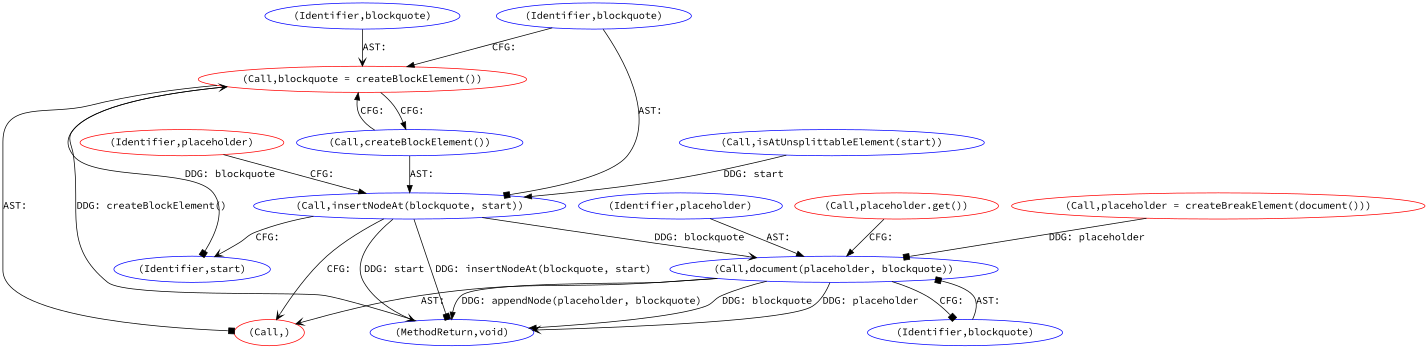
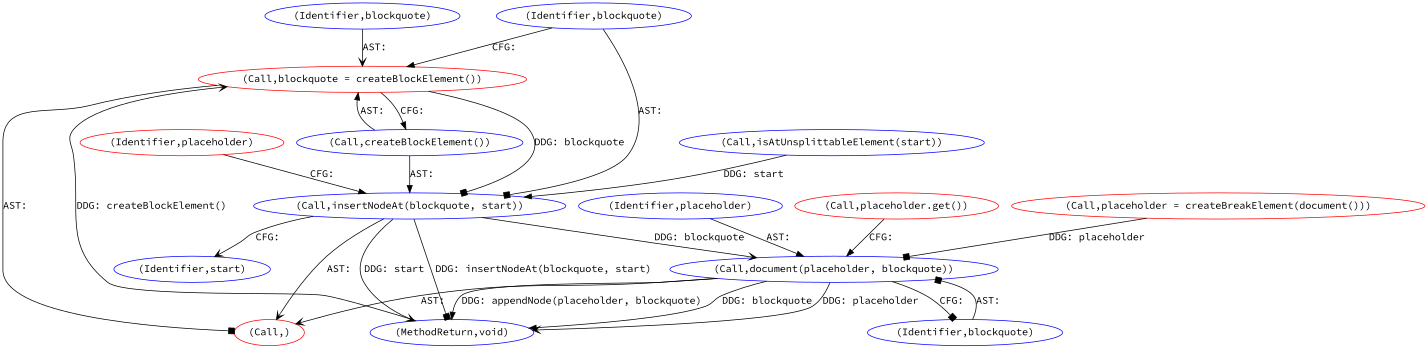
edge "(Call,createBlockElement())" -> "(Call,blockquote = createBlockElement())": label "CFG: " -> "AST: "
edge "(Call,blockquote = createBlockElement())" -> "(Identifier,start)": now "(Call,blockquote = createBlockElement())" -> "(Call,insertNodeAt(blockquote, start))"
edge "(Call,insertNodeAt(blockquote, start))" -> "(Call,)": label "CFG: " -> "AST: "
